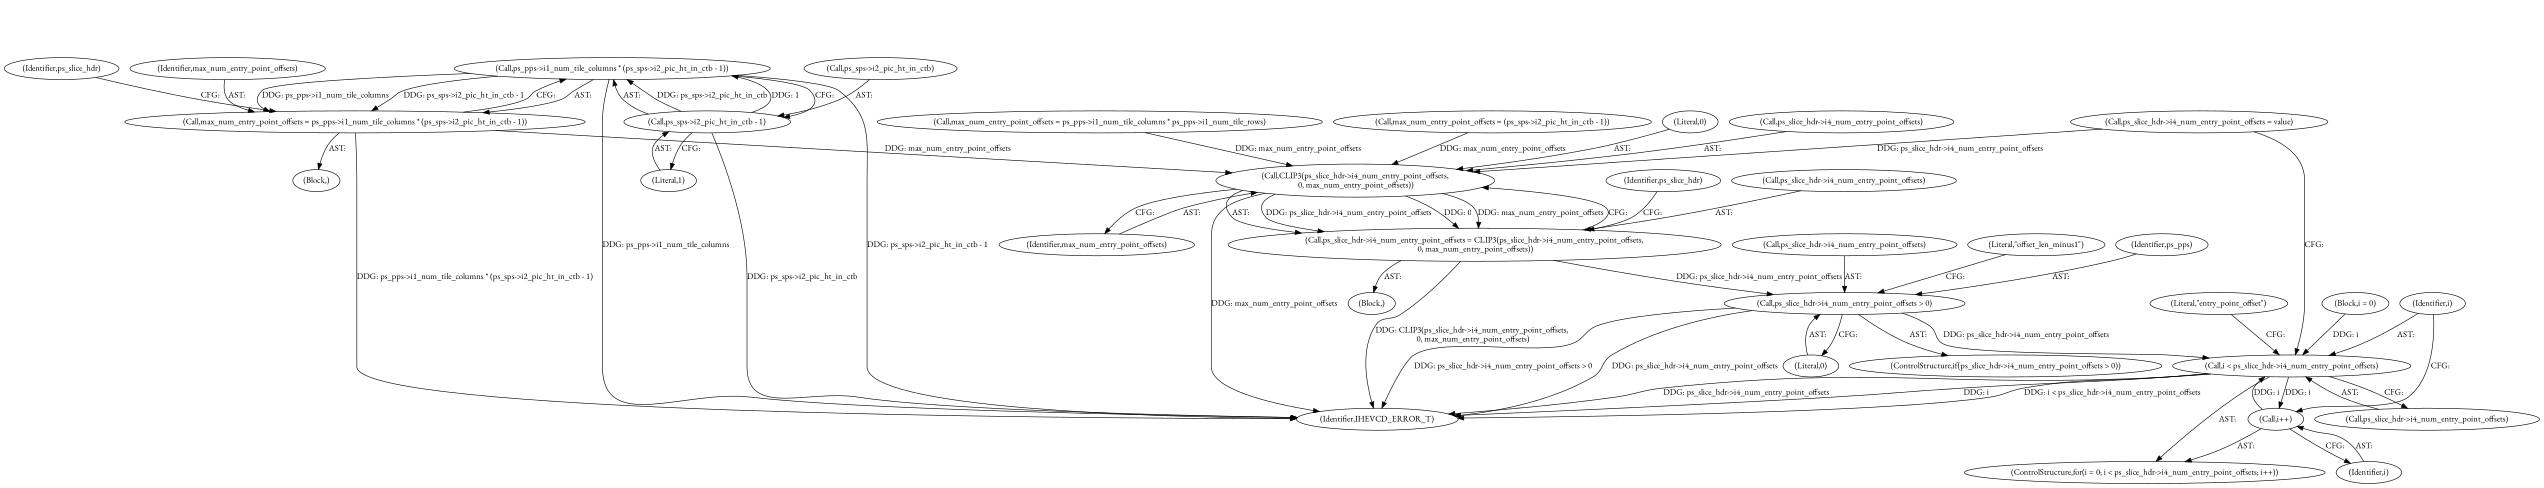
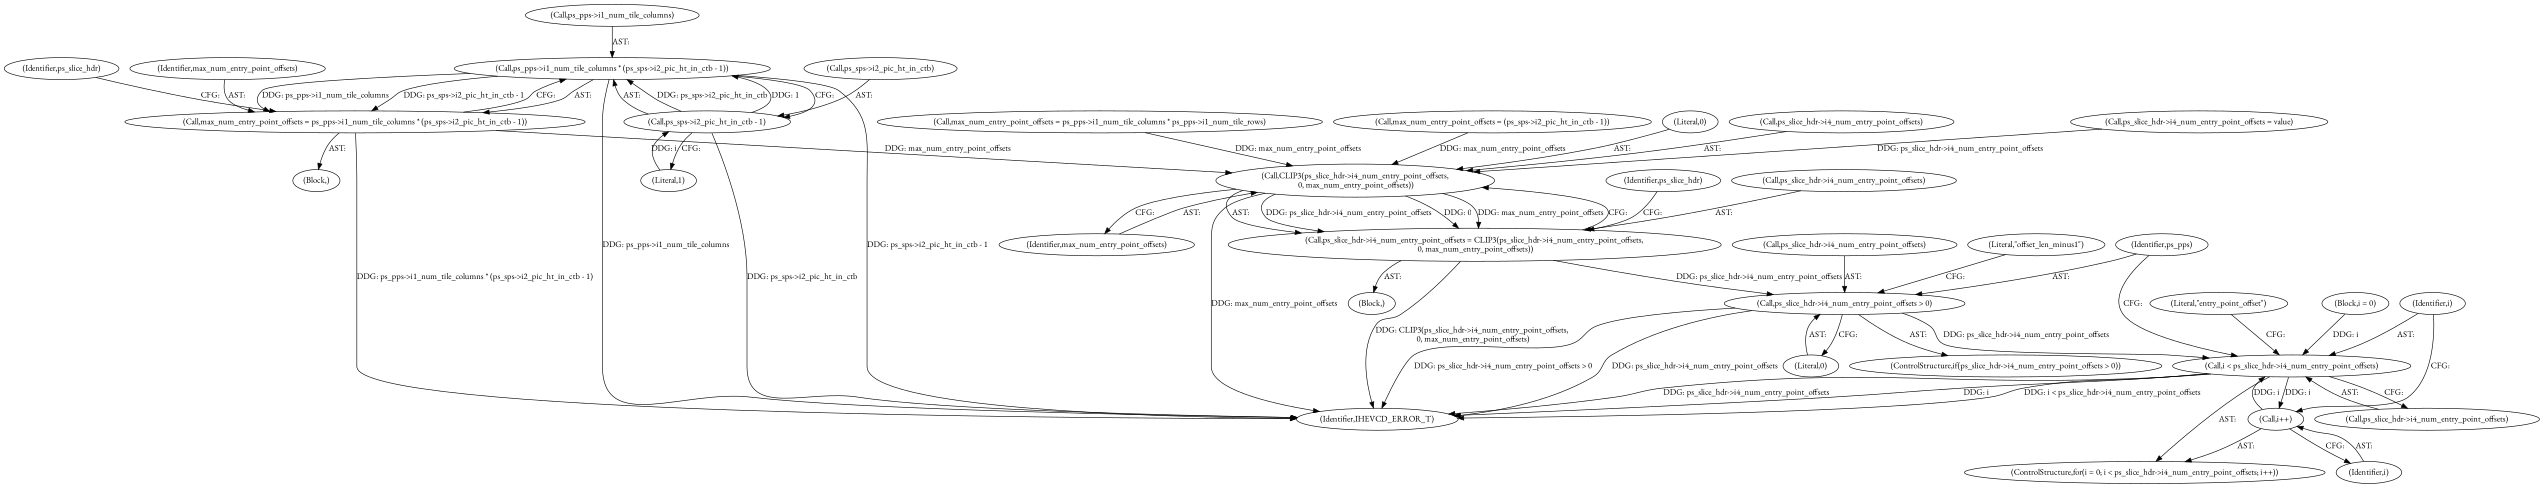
node "(Call,ps_pps->i1_num_tile_columns)": added
edge "(Literal,1)" -> "(Call,ps_sps->i2_pic_ht_in_ctb - 1)": label "AST: " -> "DDG: i"
edge "(Call,ps_slice_hdr->i4_num_entry_point_offsets = value)" -> "(Call,i < ps_slice_hdr->i4_num_entry_point_offsets)": now "(Identifier,ps_pps)" -> "(Call,i < ps_slice_hdr->i4_num_entry_point_offsets)"
